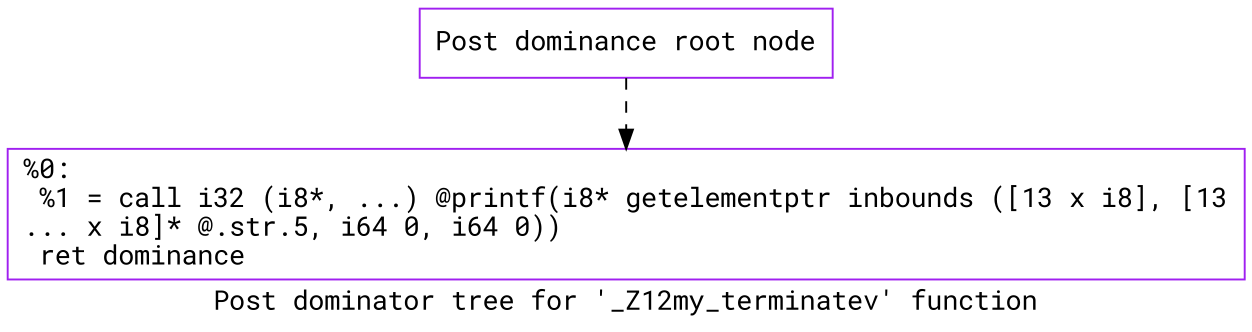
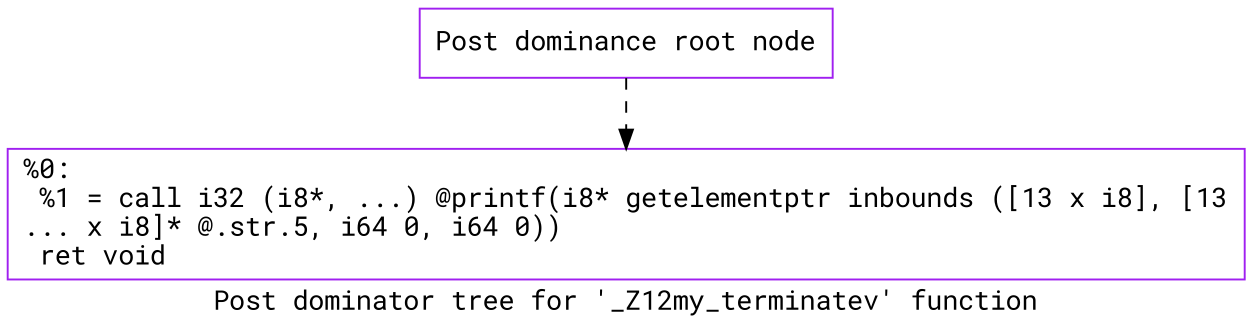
node "%0:": text "ret dominance" -> "ret void"
